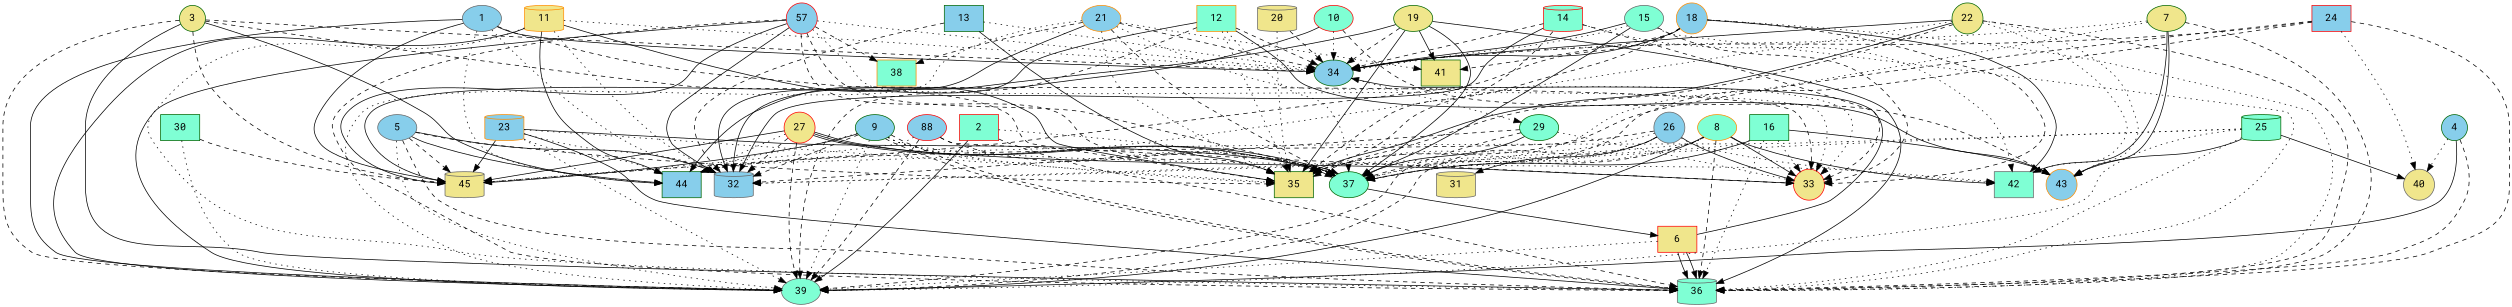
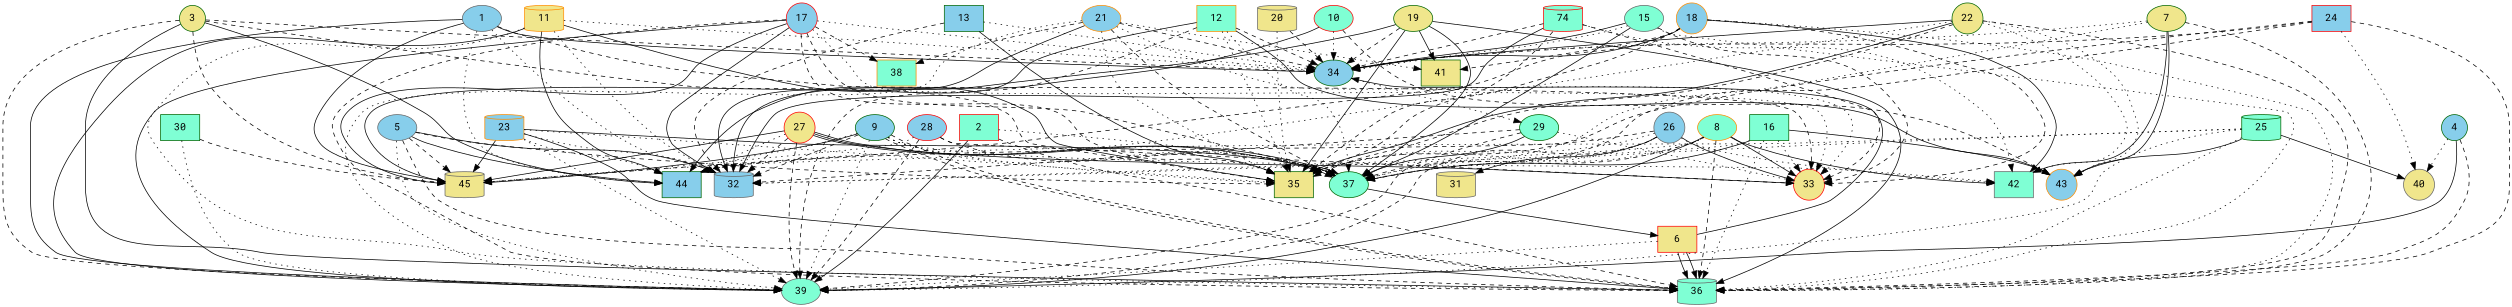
node "57": label "57" -> "17"
node "14": label "14" -> "74"
node "88": label "88" -> "28"
